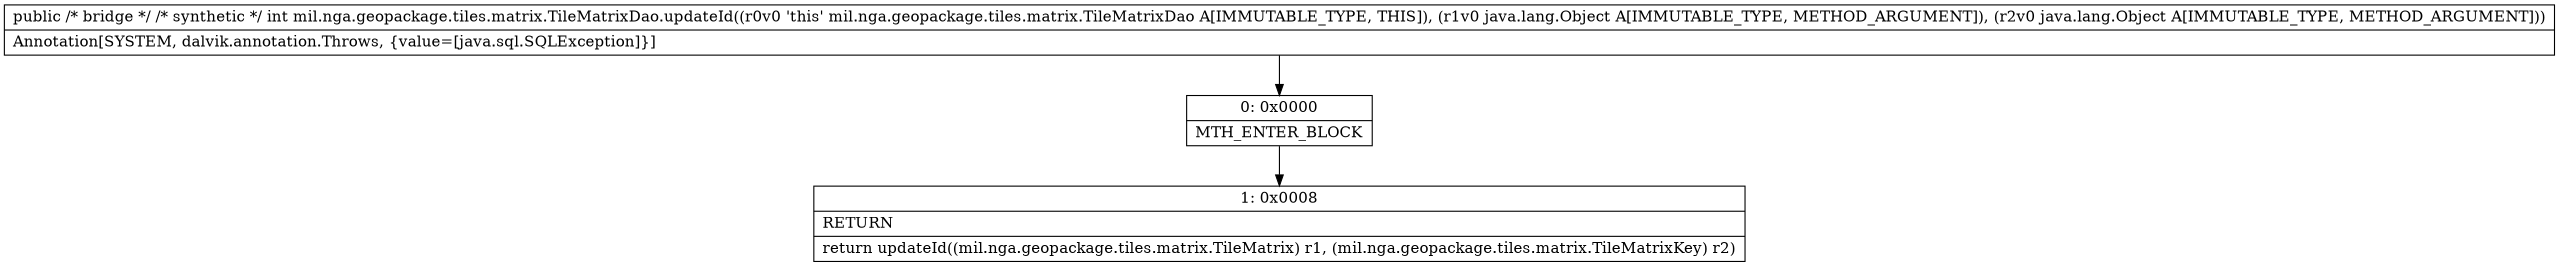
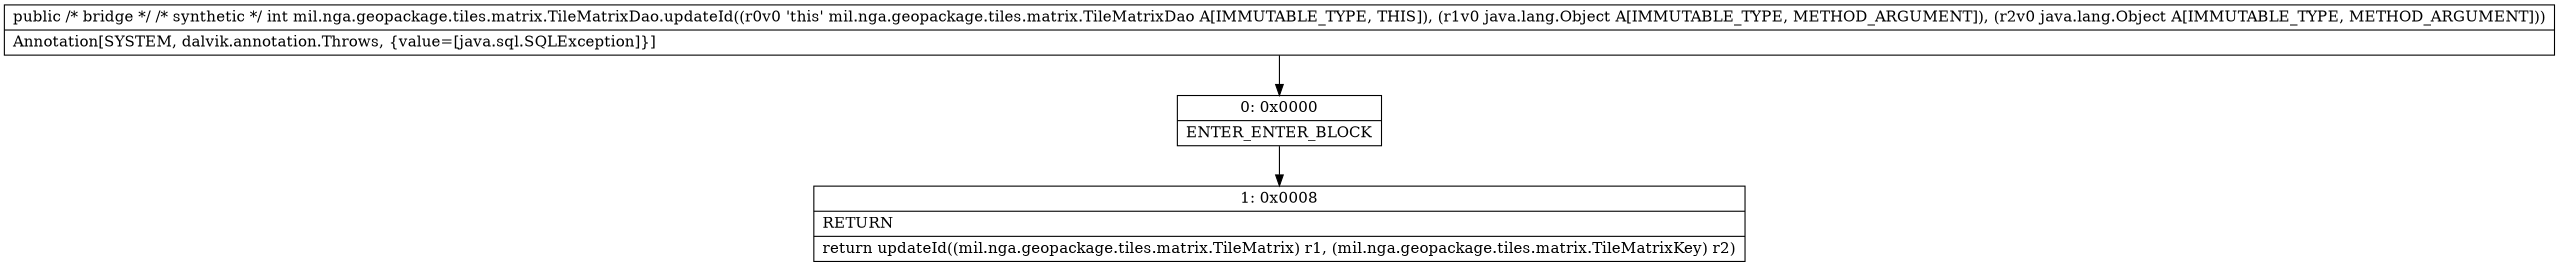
node "0: 0x0000": text "MTH_ENTER_BLOCK" -> "ENTER_ENTER_BLOCK"
